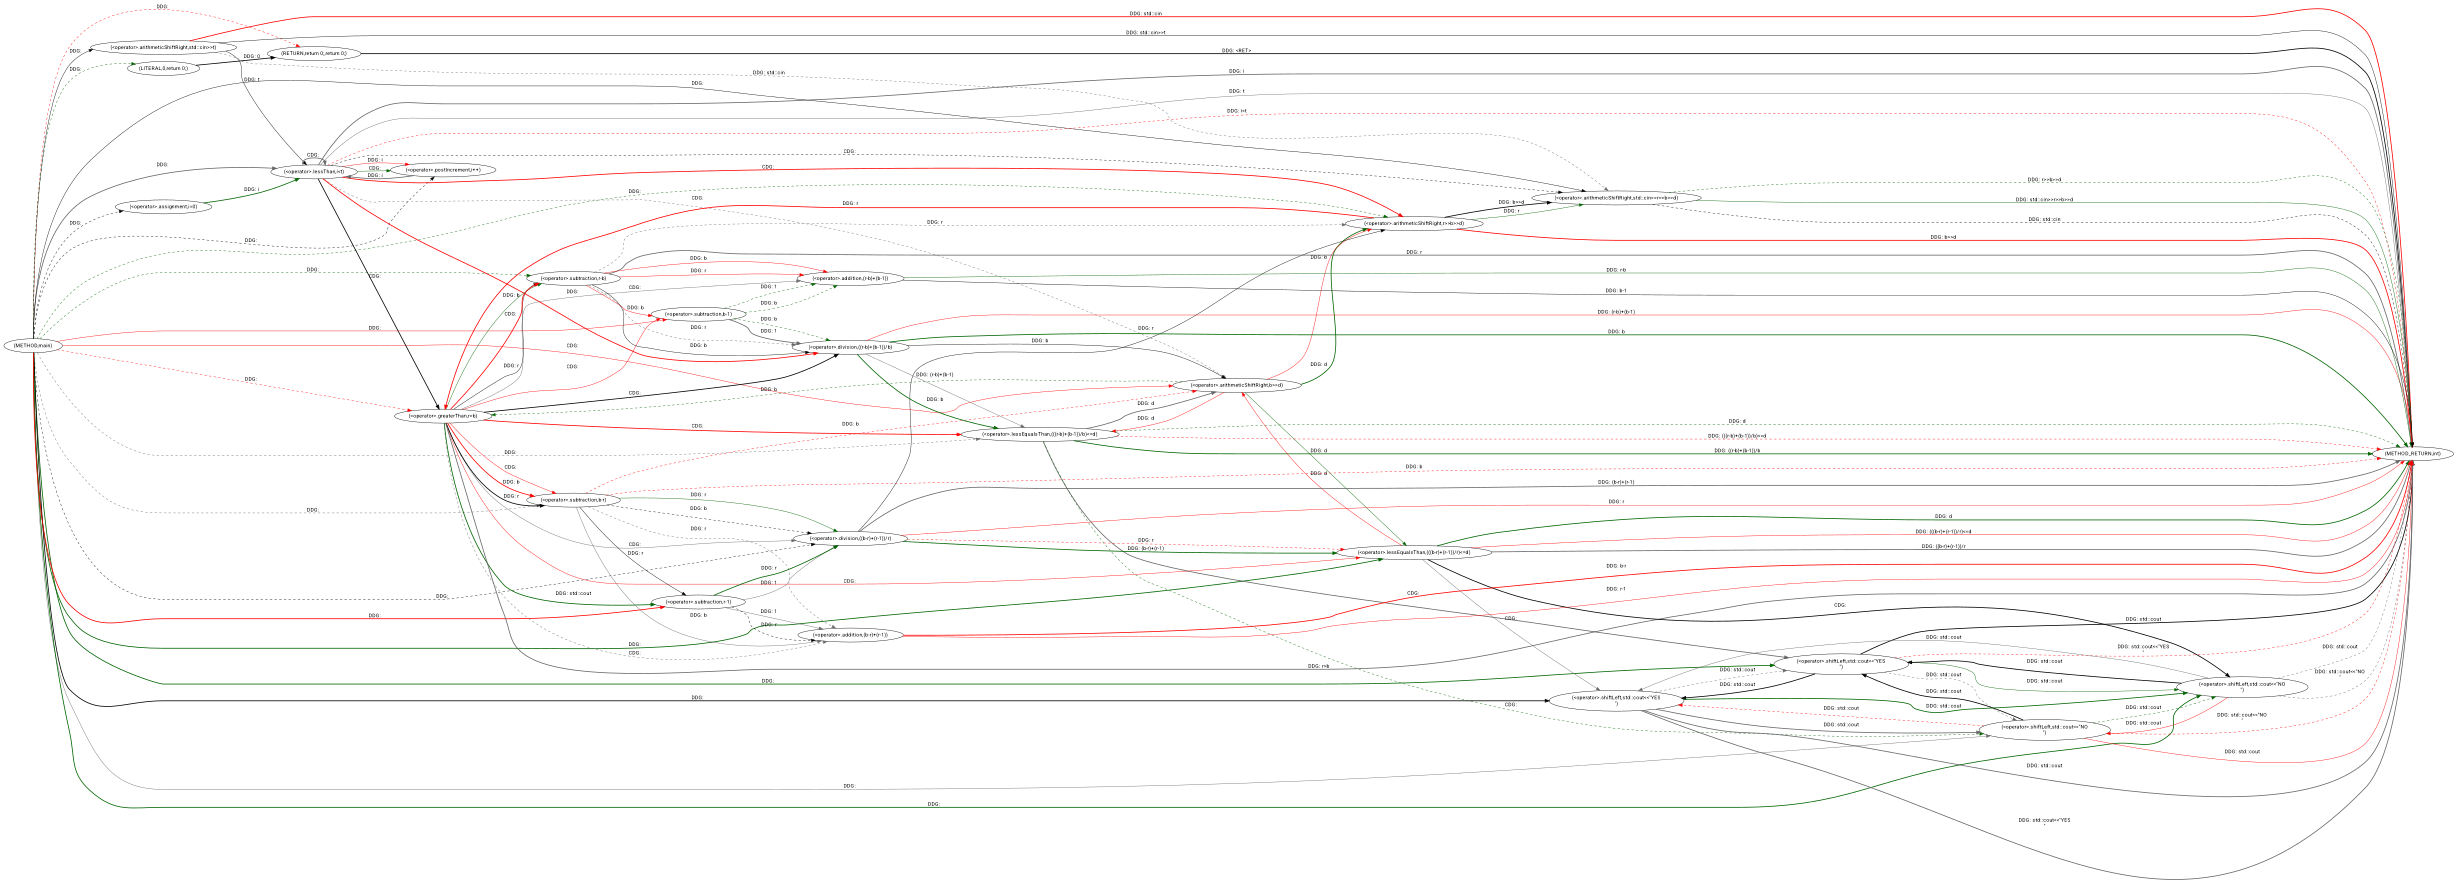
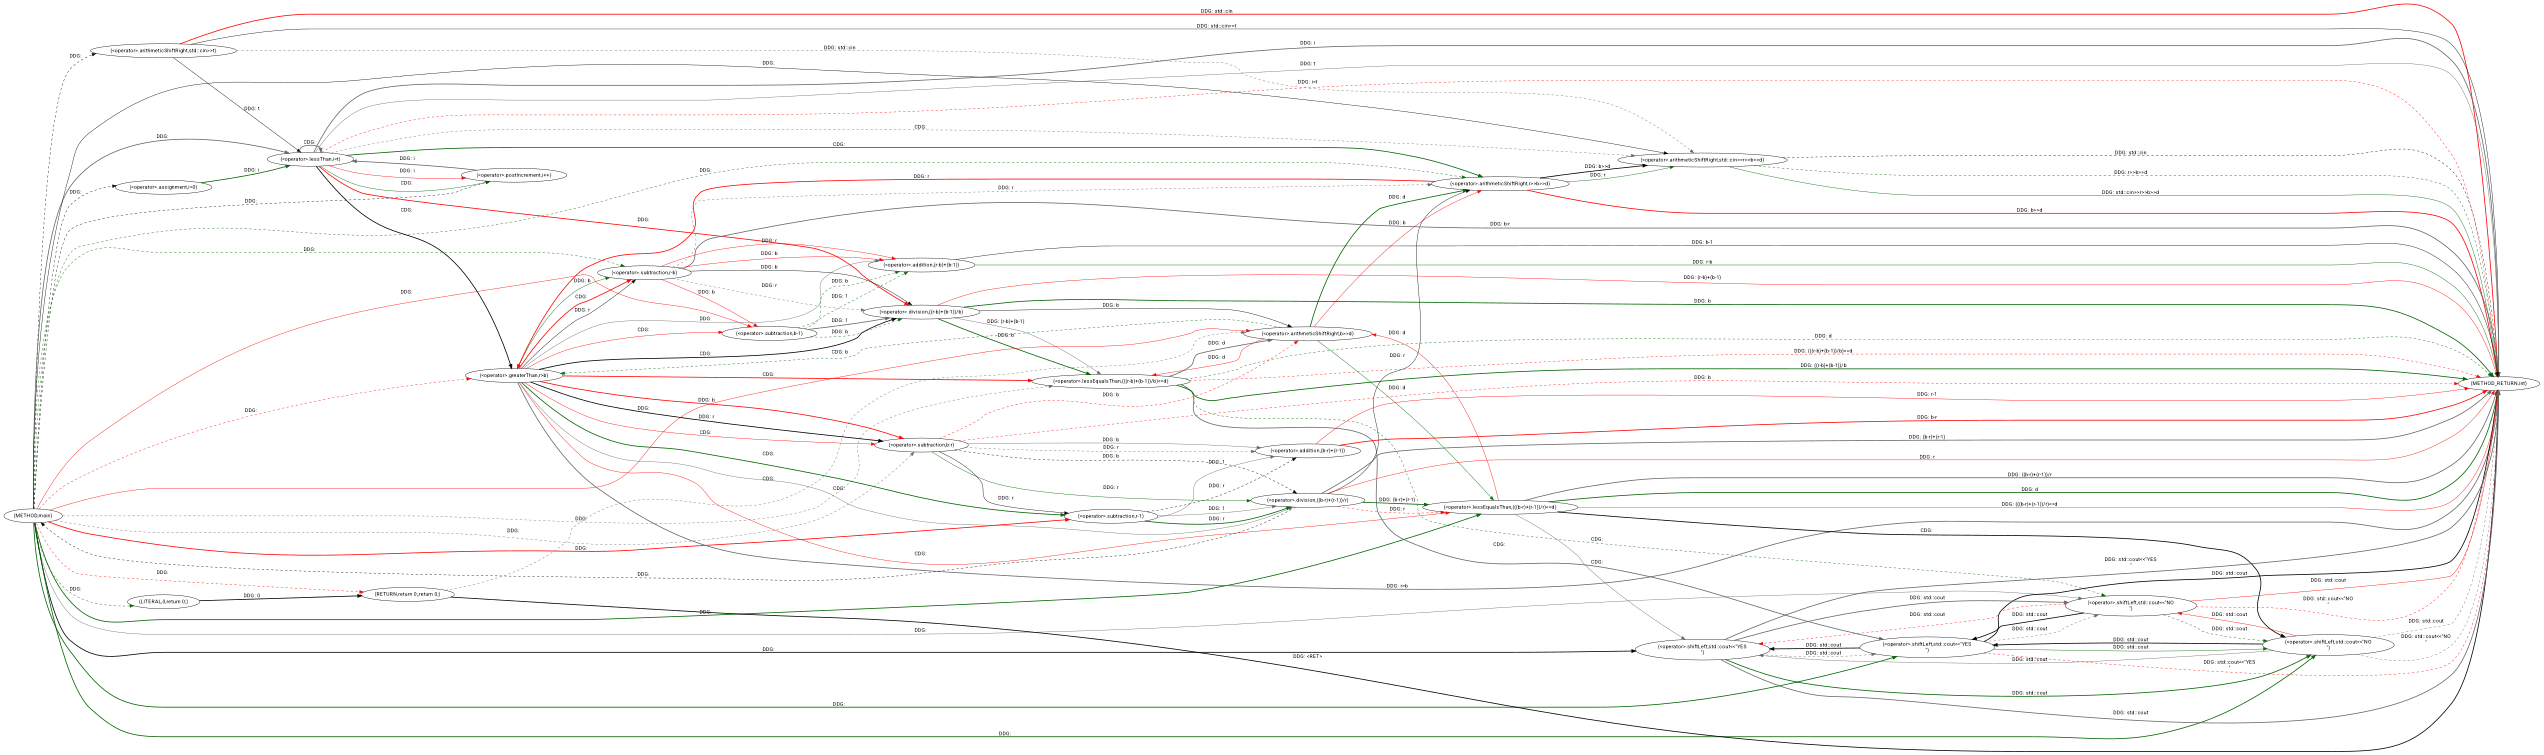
edge "(METHOD,main)" -> "(<operator>.arithmeticShiftRight,std::cin>>t)": style solid -> dashed
edge "(<operator>.lessThan,i<t)" -> "(<operator>.arithmeticShiftRight,std::cin>>r>>b>>d)": color black -> gray40
edge "(<operator>.lessThan,i<t)" -> "(<operator>.arithmeticShiftRight,r>>b>>d)": color red -> darkgreen
edge "(<operator>.lessThan,i<t)" -> "(<operator>.arithmeticShiftRight,b>>d)": now "(RETURN,return 0;,return 0;)" -> "(<operator>.arithmeticShiftRight,b>>d)"
edge "(<operator>.subtraction,r-b)" -> "(METHOD_RETURN,int)": label "DDG: r" -> "DDG: b-r"
edge "(<operator>.greaterThan,r>b)" -> "(<operator>.addition,(r-b)+(b-1))": label "CDG: " -> "DDG: "
edge "(METHOD,main)" -> "(<operator>.arithmeticShiftRight,b>>d)": label "CDG: " -> "DDG: "
edge "(<operator>.arithmeticShiftRight,b>>d)" -> "(<operator>.greaterThan,r>b)": label "DDG: b" -> "CDG: b"
edge "(<operator>.greaterThan,r>b)" -> "(<operator>.subtraction,r-1)": label "DDG: std::cout" -> "CDG: "
edge "(METHOD,main)" -> "(<operator>.division,((b-r)+(r-1))/r)": reversed
edge "(<operator>.greaterThan,r>b)" -> "(<operator>.addition,(b-r)+(r-1))": removed, label "CDG:"
